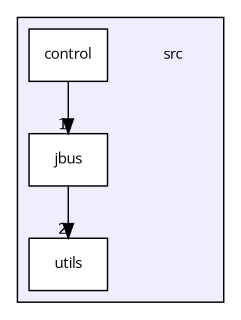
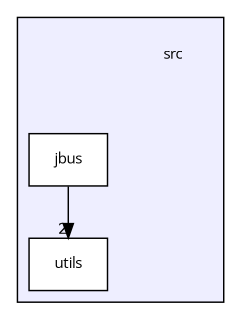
node "control": removed
